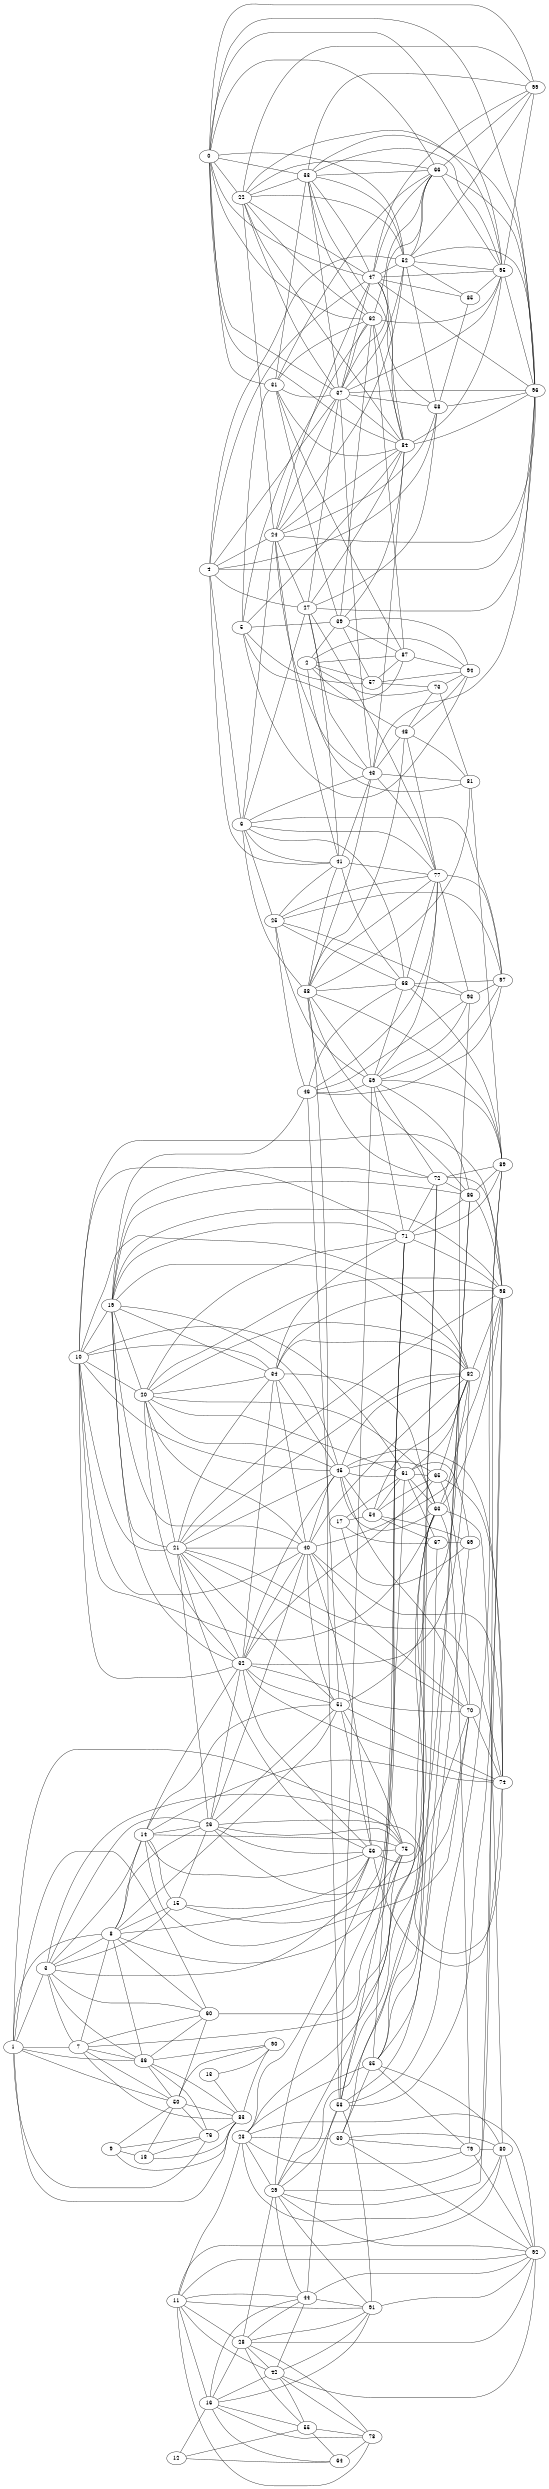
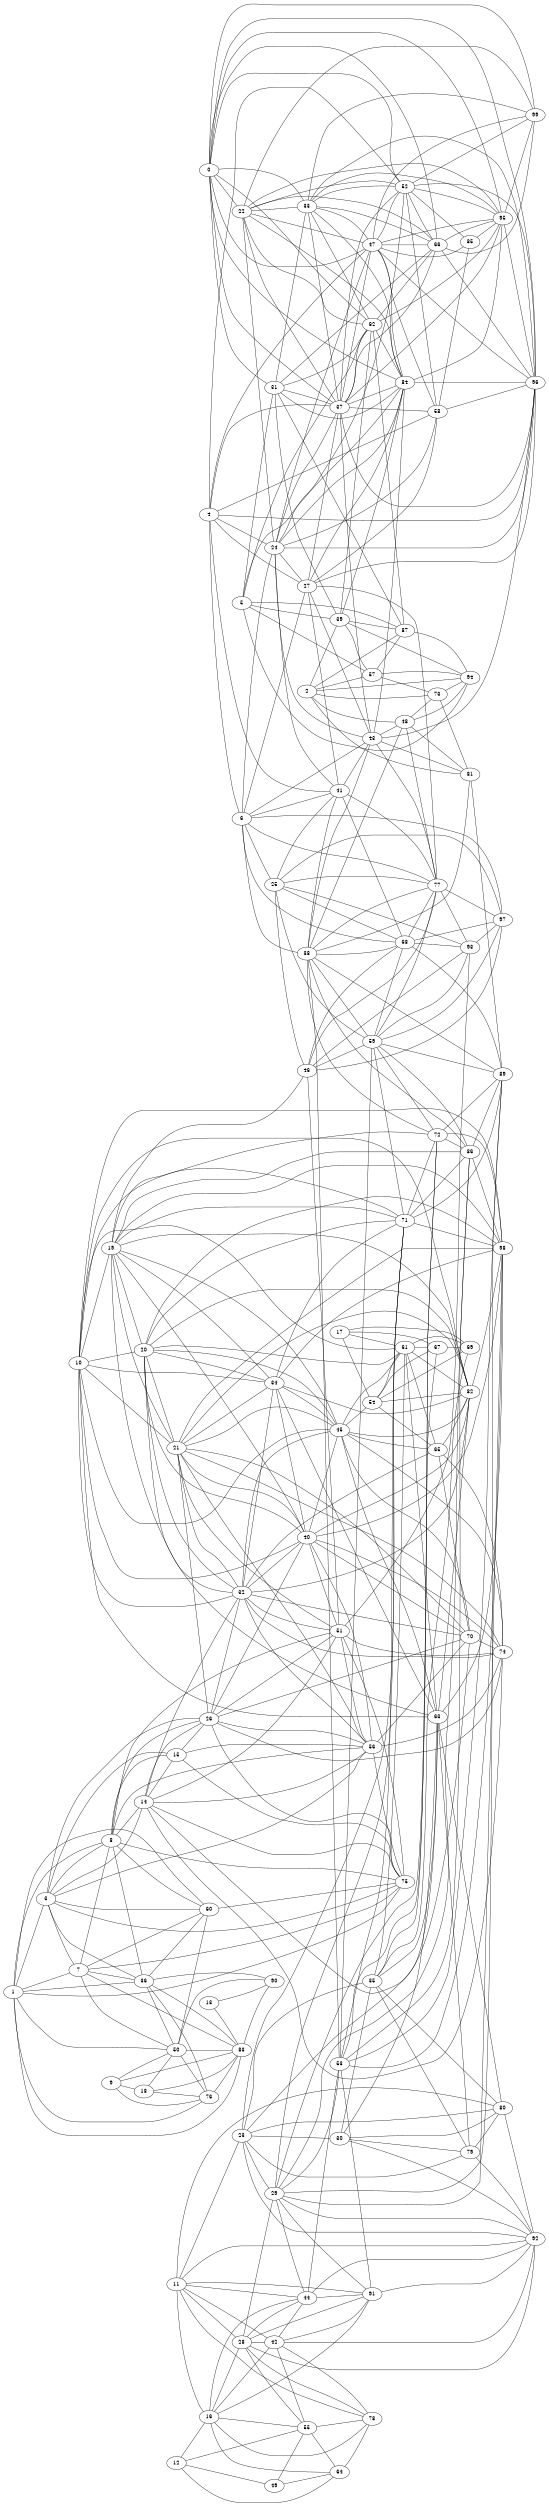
node "49": added
